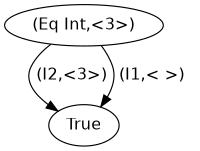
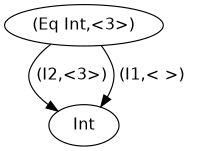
node "True": label "True" -> "Int"
